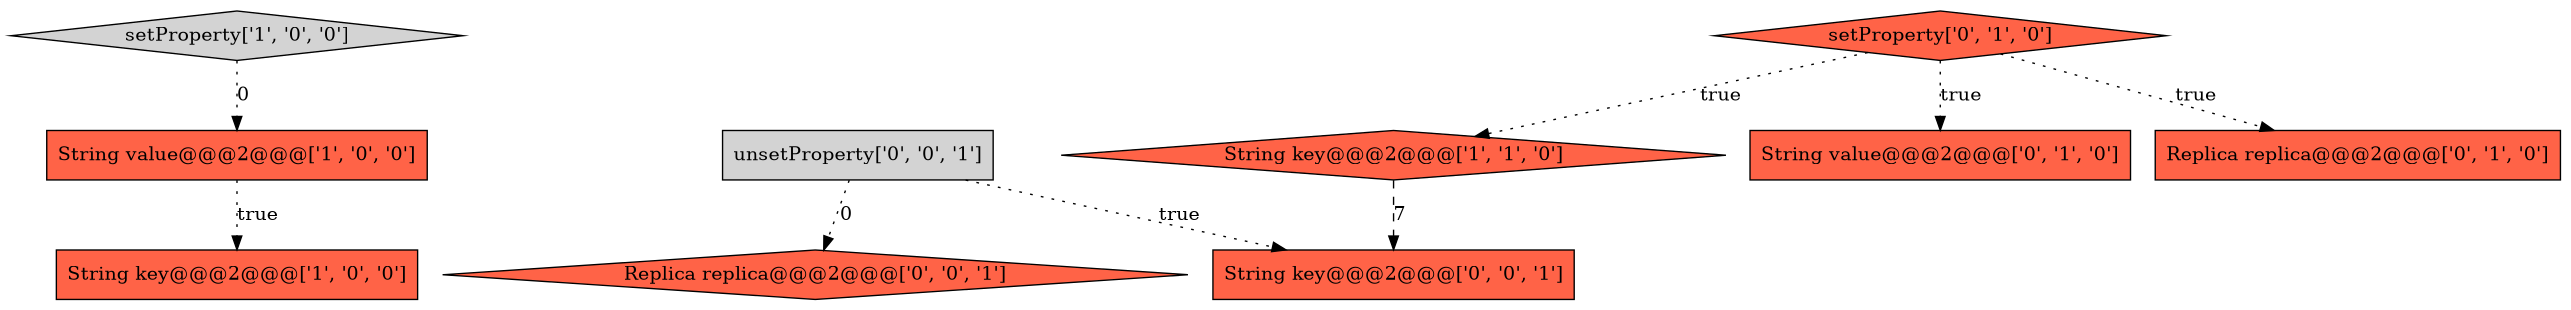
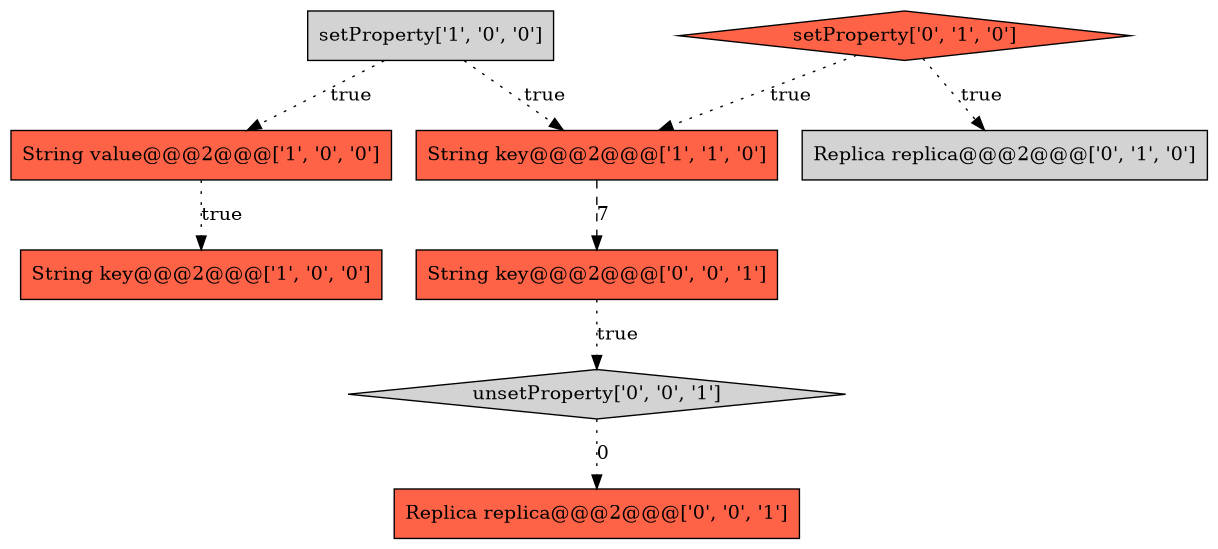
node "setProperty['1', '0', '0']": shape diamond -> box
edge "setProperty['1', '0', '0']" -> "String key@@@2@@@['1', '1', '0']": added, label "true"
edge "setProperty['1', '0', '0']" -> "String value@@@2@@@['1', '0', '0']": label "0" -> "true"
node "unsetProperty['0', '0', '1']": shape box -> diamond
node "String key@@@2@@@['1', '1', '0']": shape diamond -> box
node "String value@@@2@@@['0', '1', '0']": removed
node "Replica replica@@@2@@@['0', '1', '0']": fillcolor tomato -> lightgray
edge "unsetProperty['0', '0', '1']" -> "String key@@@2@@@['0', '0', '1']": reversed
node "Replica replica@@@2@@@['0', '0', '1']": shape diamond -> box
